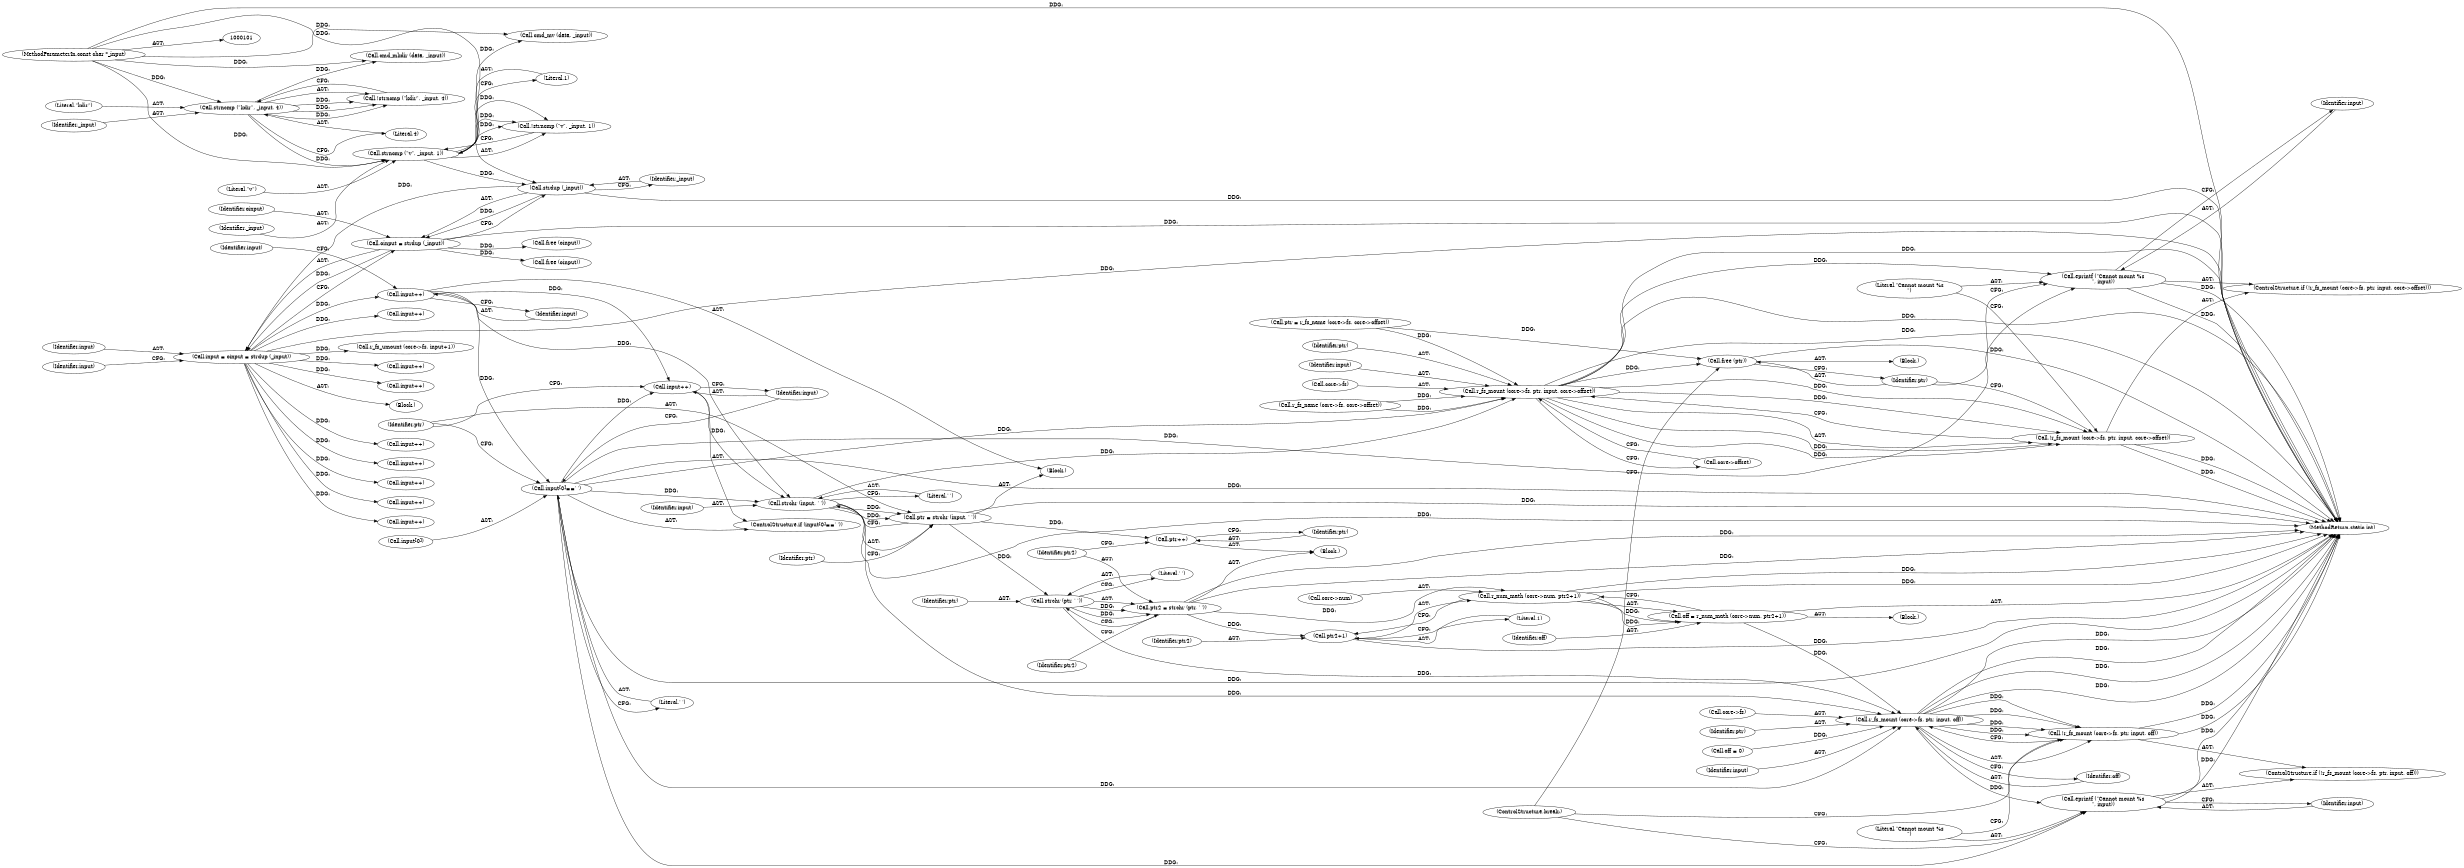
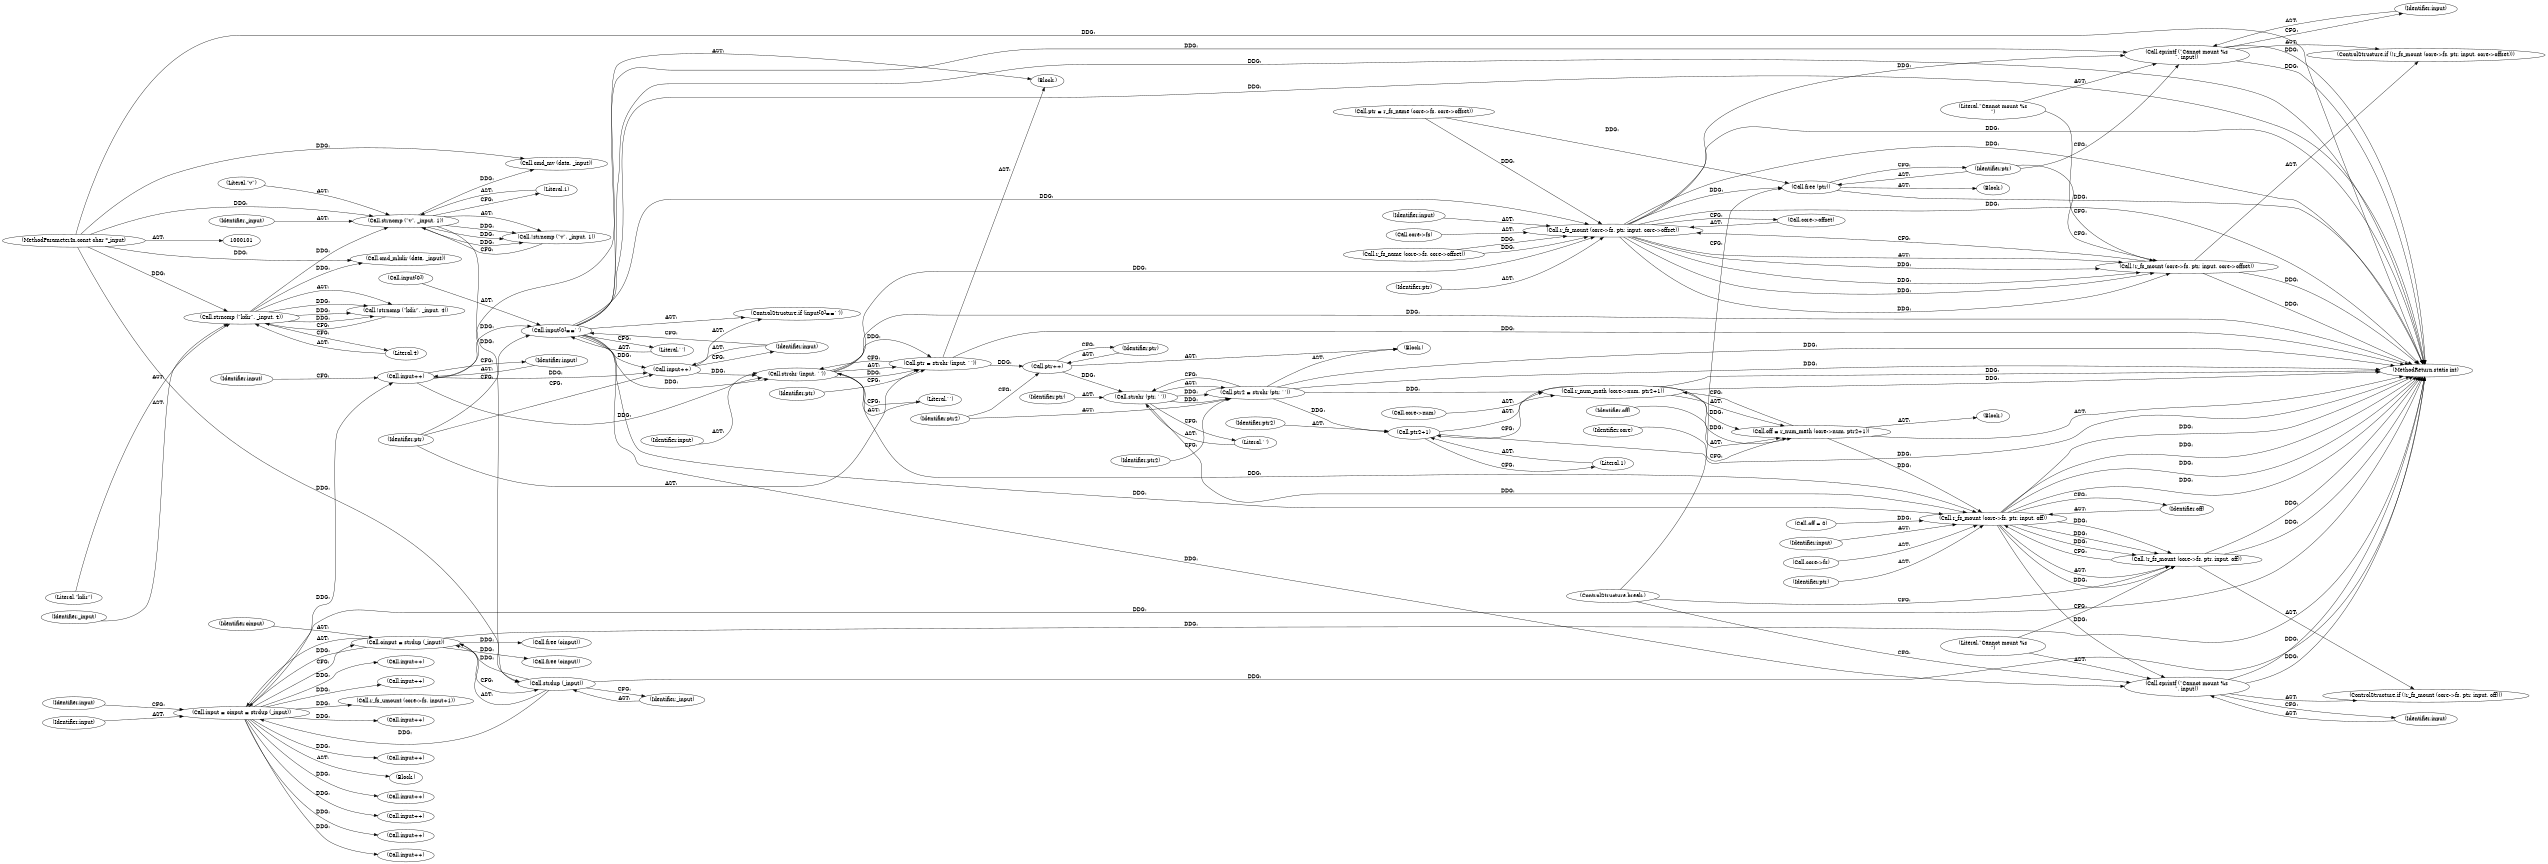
node "(Identifier,core)": added
edge "(Call,core->offset)" -> "(Call,r_fs_mount (core->fs, ptr, input, core->offset))": label "CFG: " -> "AST: "
edge "(Call,ptr = strchr (input, ' '))" -> "(Call,strchr (ptr, ' '))": now "(Call,ptr++)" -> "(Call,strchr (ptr, ' '))"
